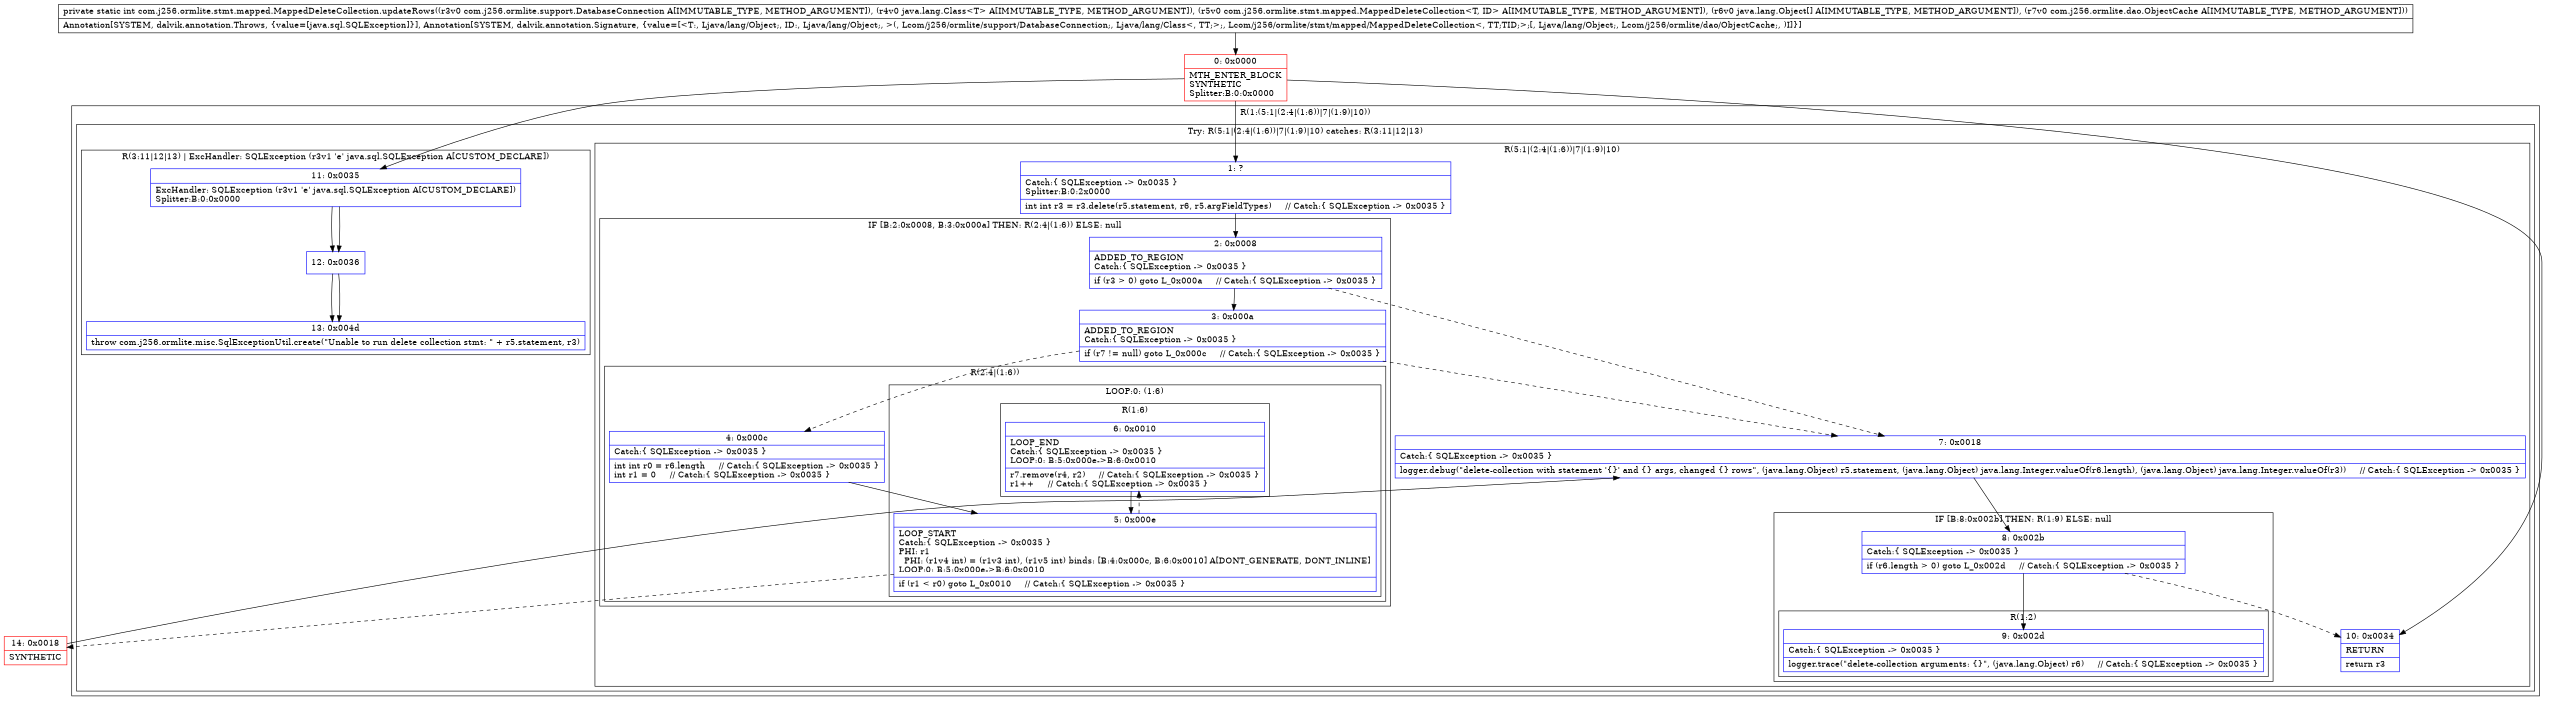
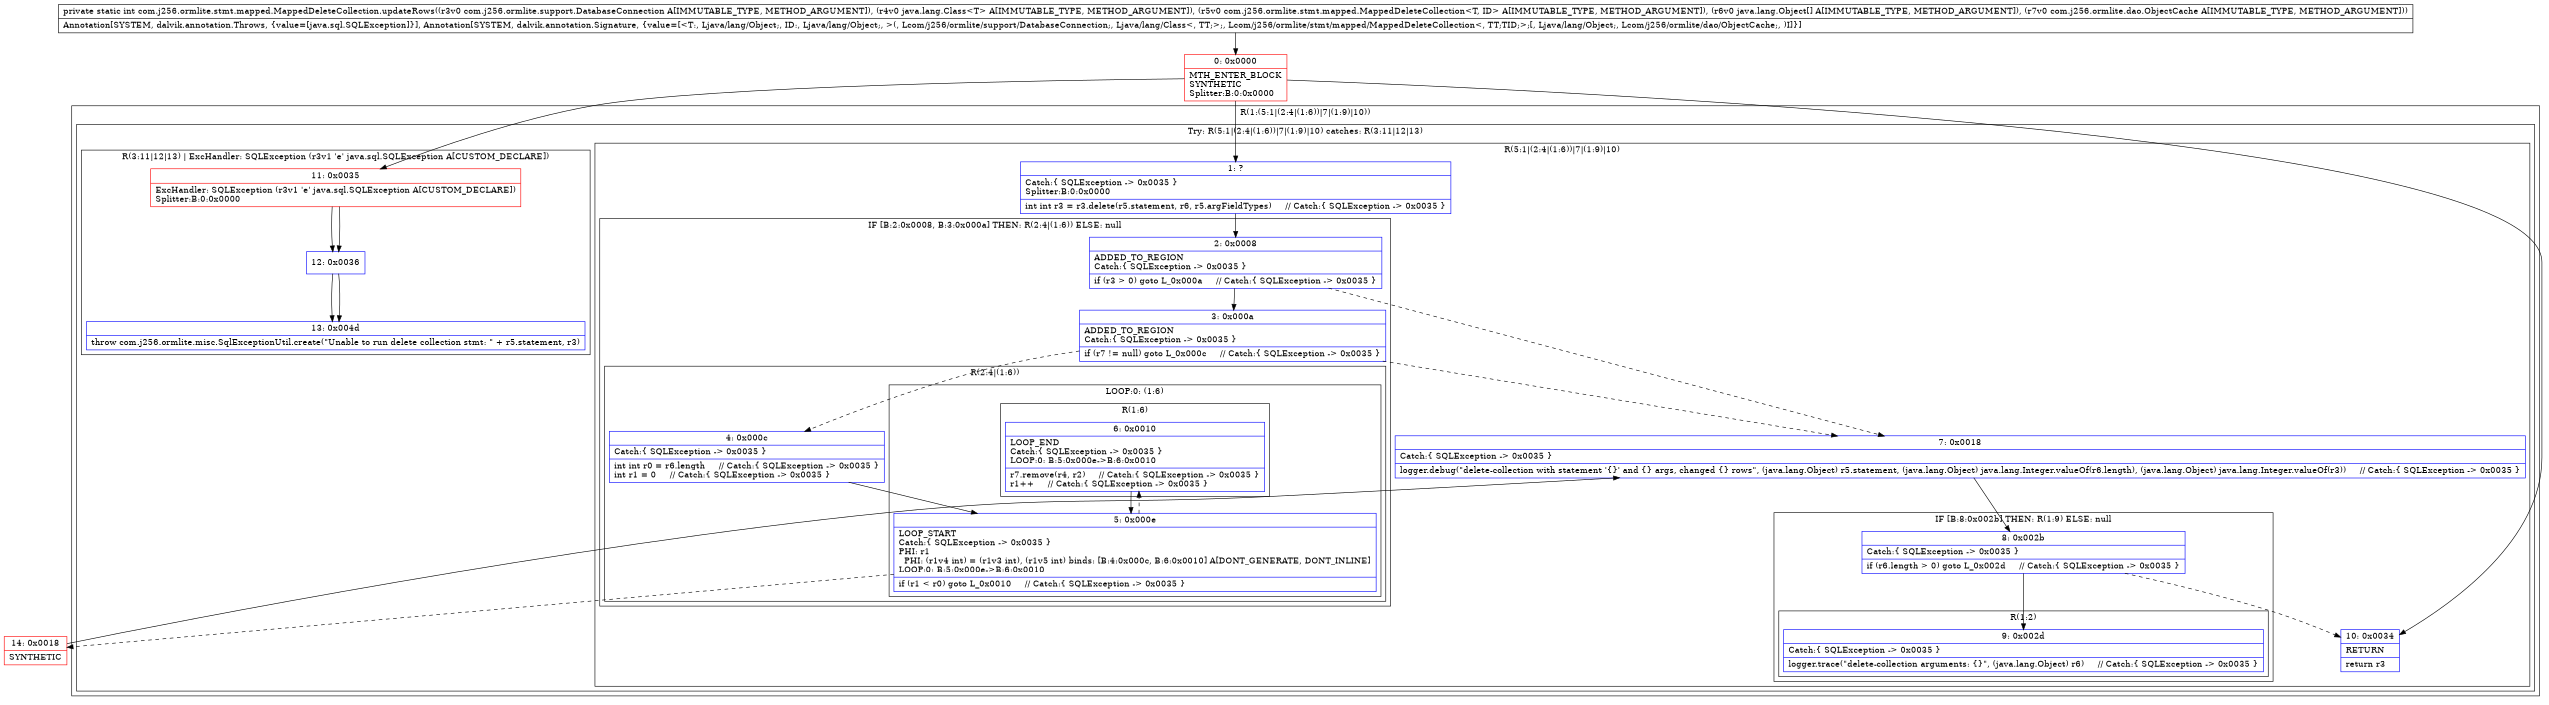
node "11: 0x0035": color blue -> red
node "1: ?": text "Splitter:B:0:2x0000" -> "Splitter:B:0:0x0000"
